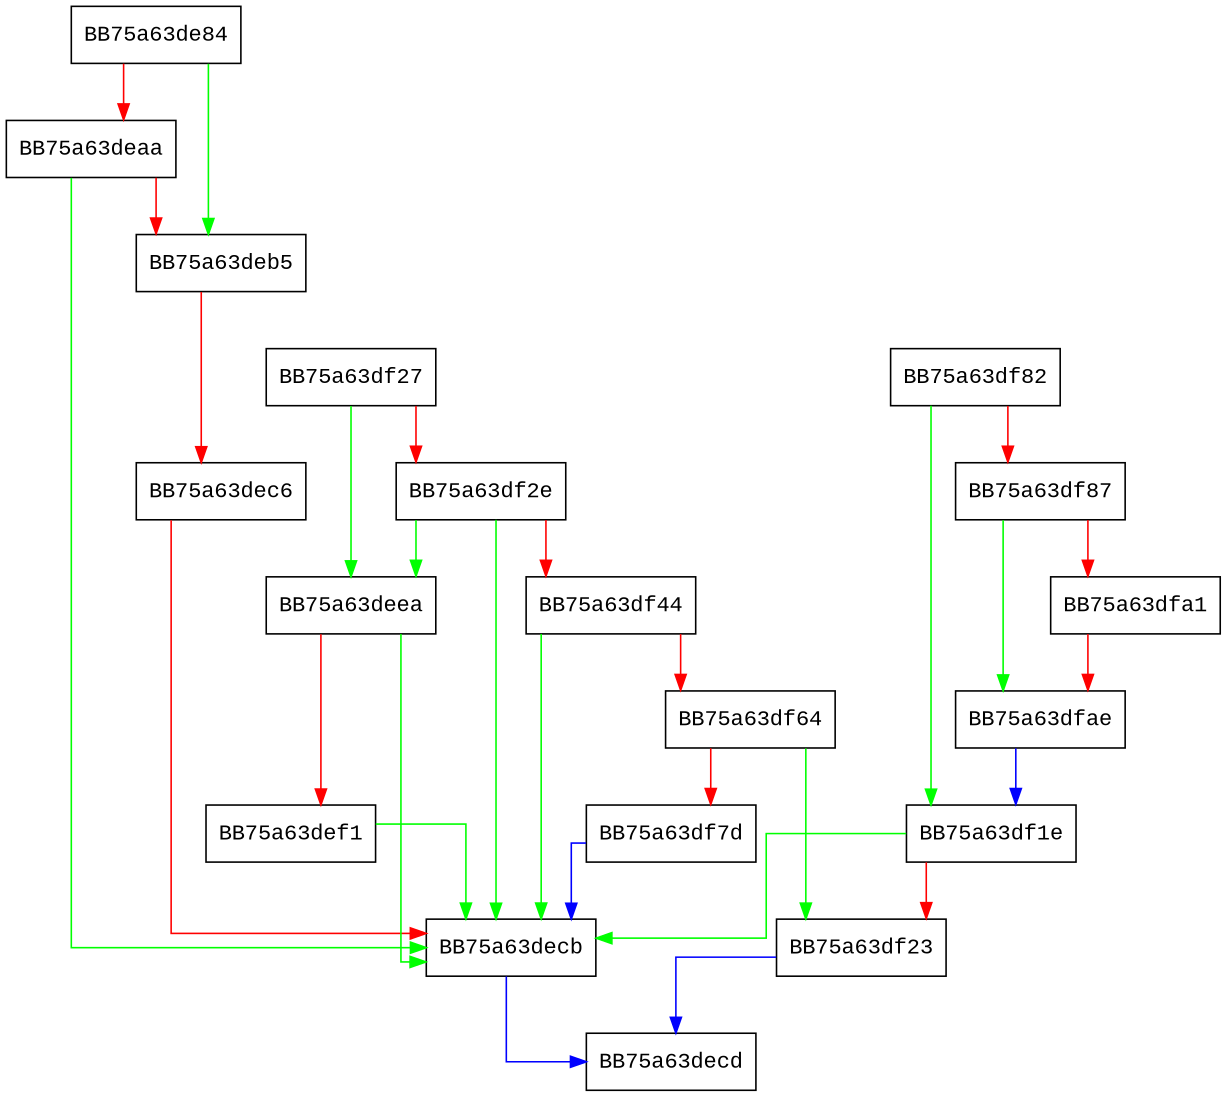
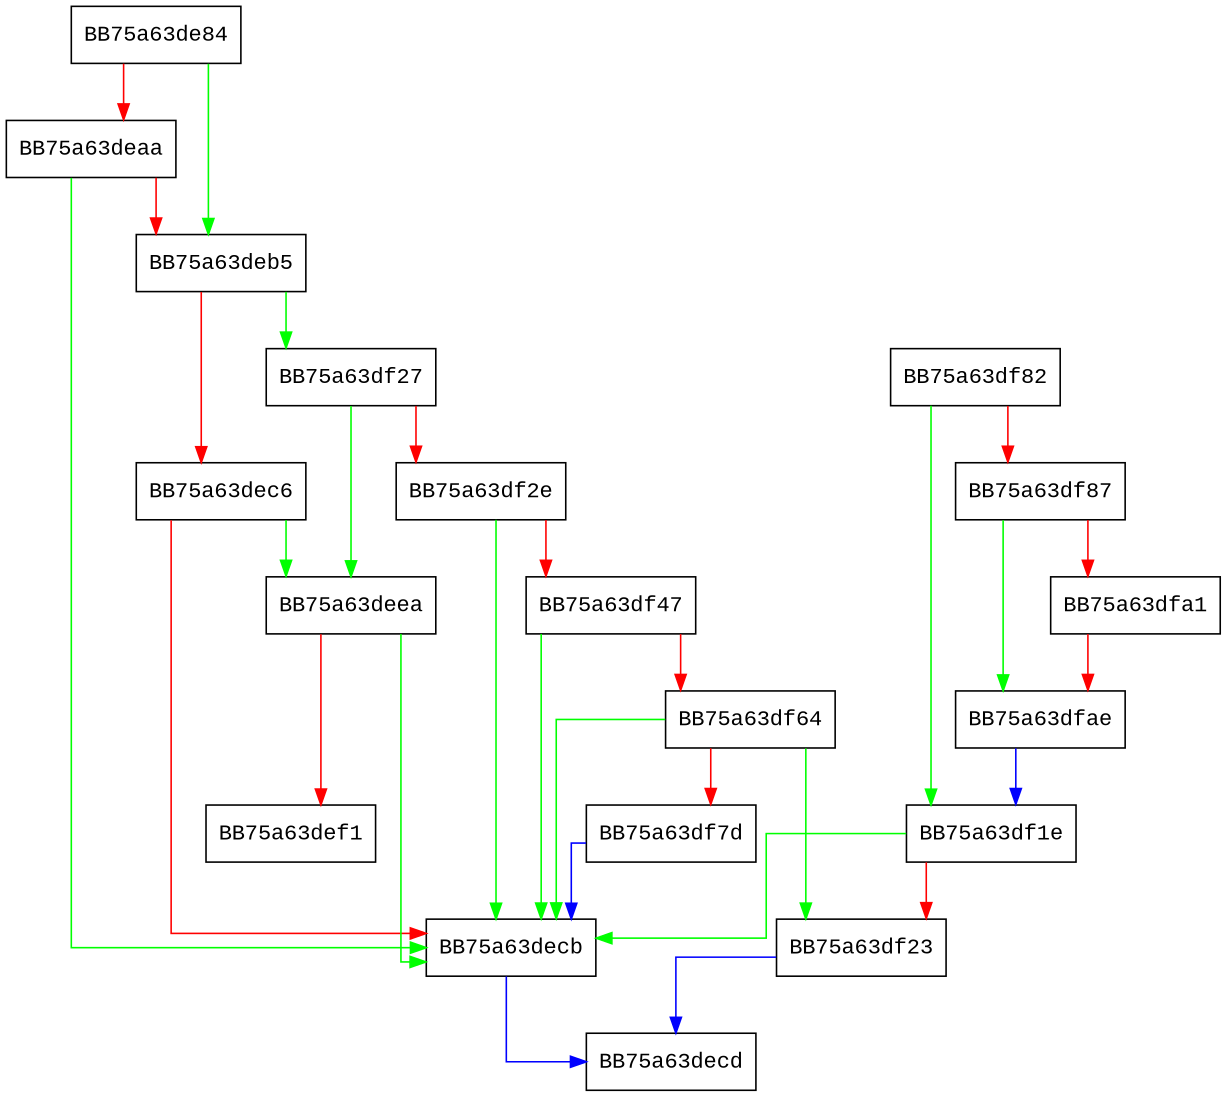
edge "BB75a63deb5" -> "BB75a63df27": added
edge "BB75a63df2e" -> "BB75a63deea": now "BB75a63dec6" -> "BB75a63deea"
node "BB75a63df44": label "BB75a63df44" -> "BB75a63df47"
edge "BB75a63def1" -> "BB75a63decb": now "BB75a63df64" -> "BB75a63decb"
